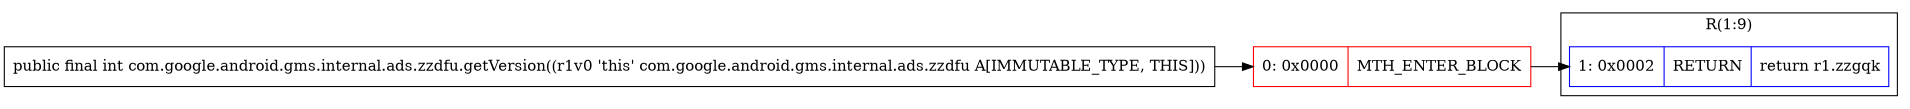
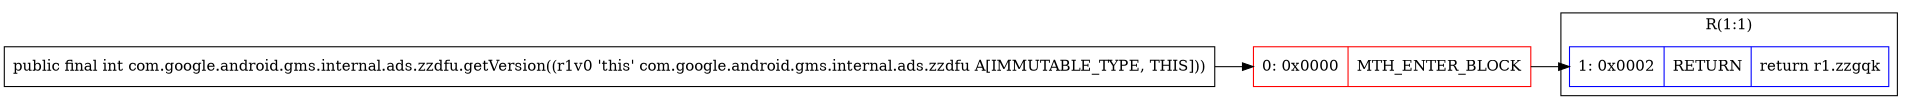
cluster "R(1:9)": label "R(1:9)" -> "R(1:1)"
